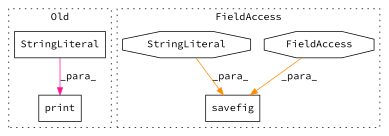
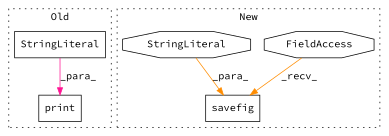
cluster "FieldAccess": label "FieldAccess" -> "New"
edge "FieldAccess" -> "savefig": label "_para_" -> "_recv_"
